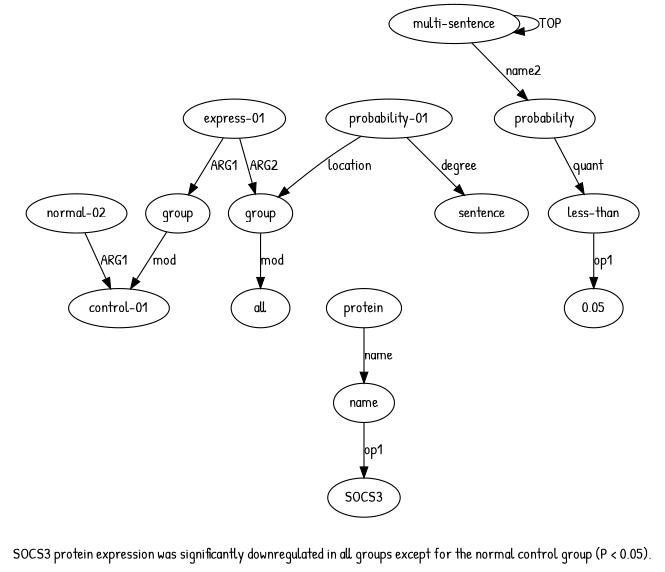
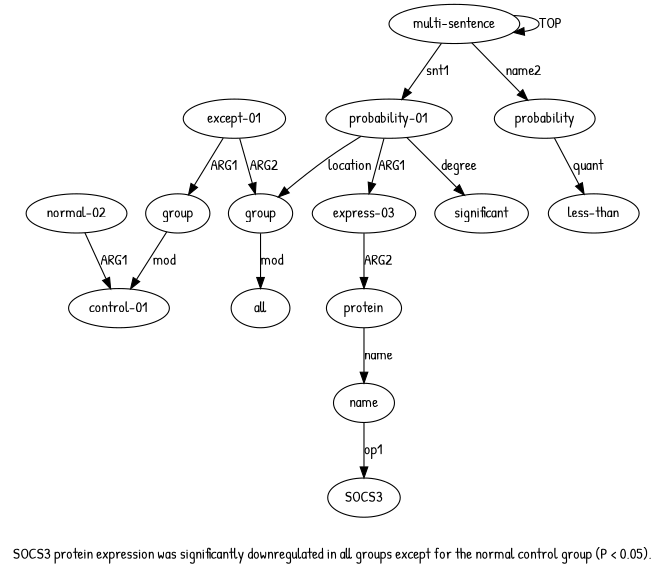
edge "multi-sentence" -> "probability-01": added, label "snt1"
node "express-01": label "express-01" -> "except-01"
node "express-03": added
node "sentence": label "sentence" -> "significant"
node "0.05": removed
